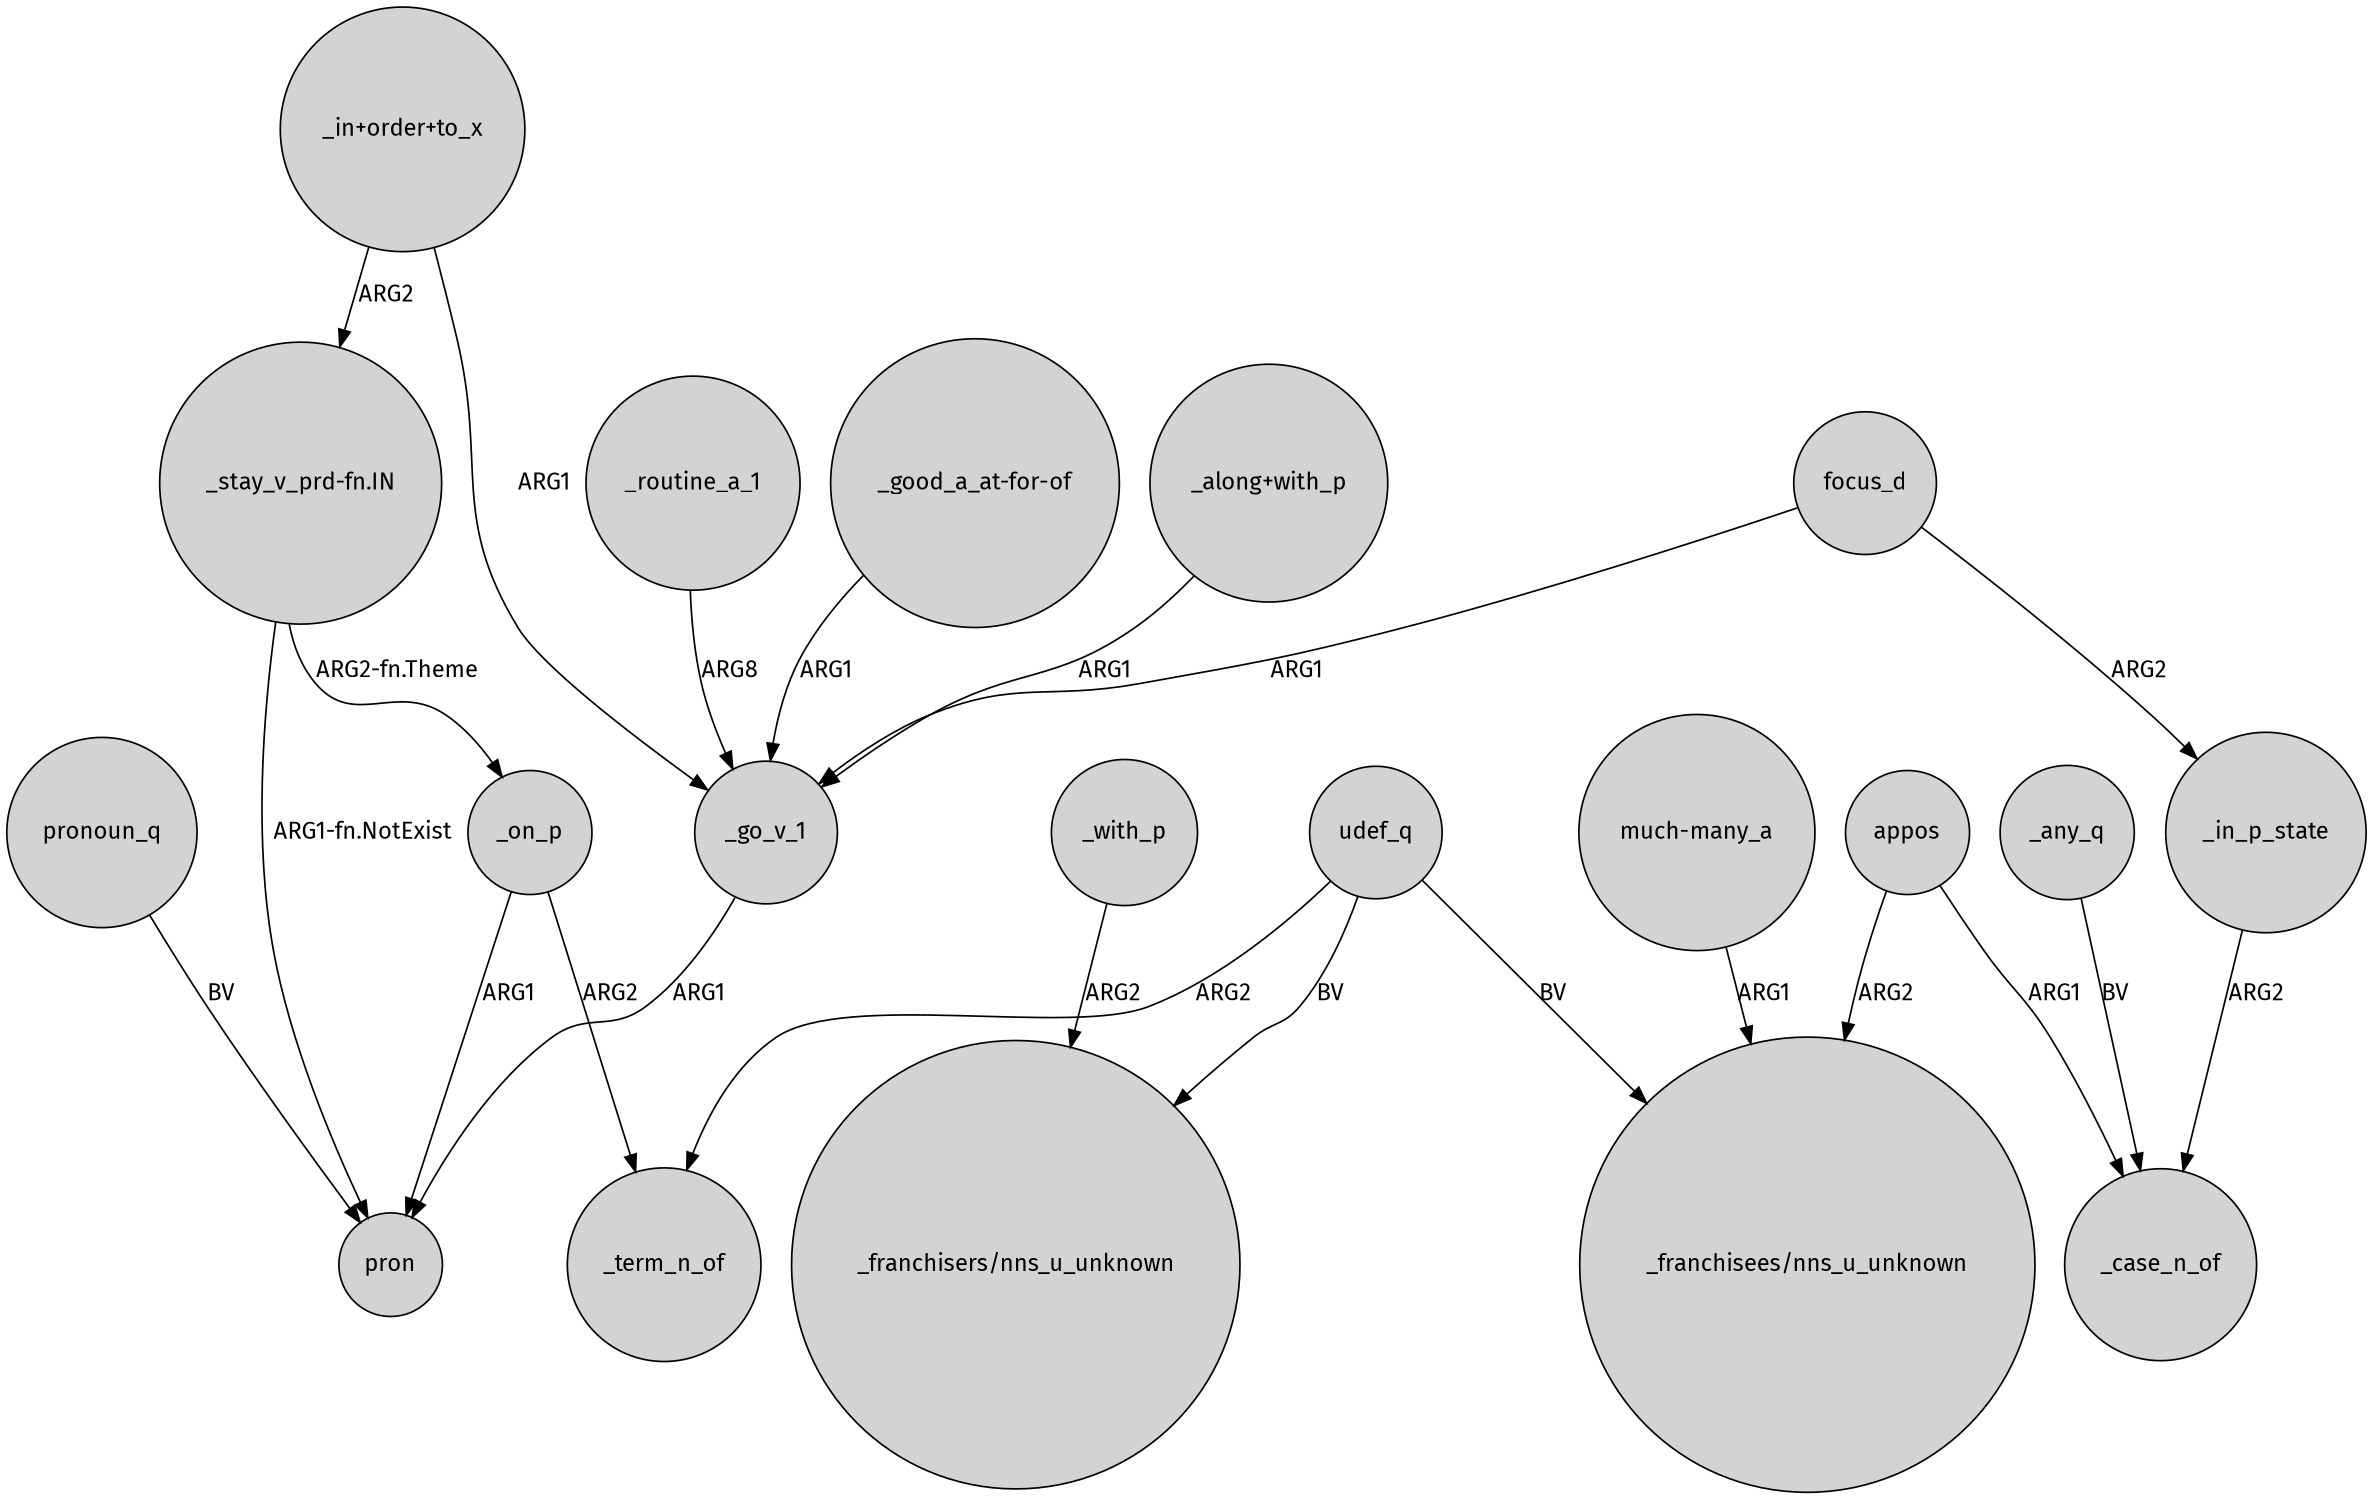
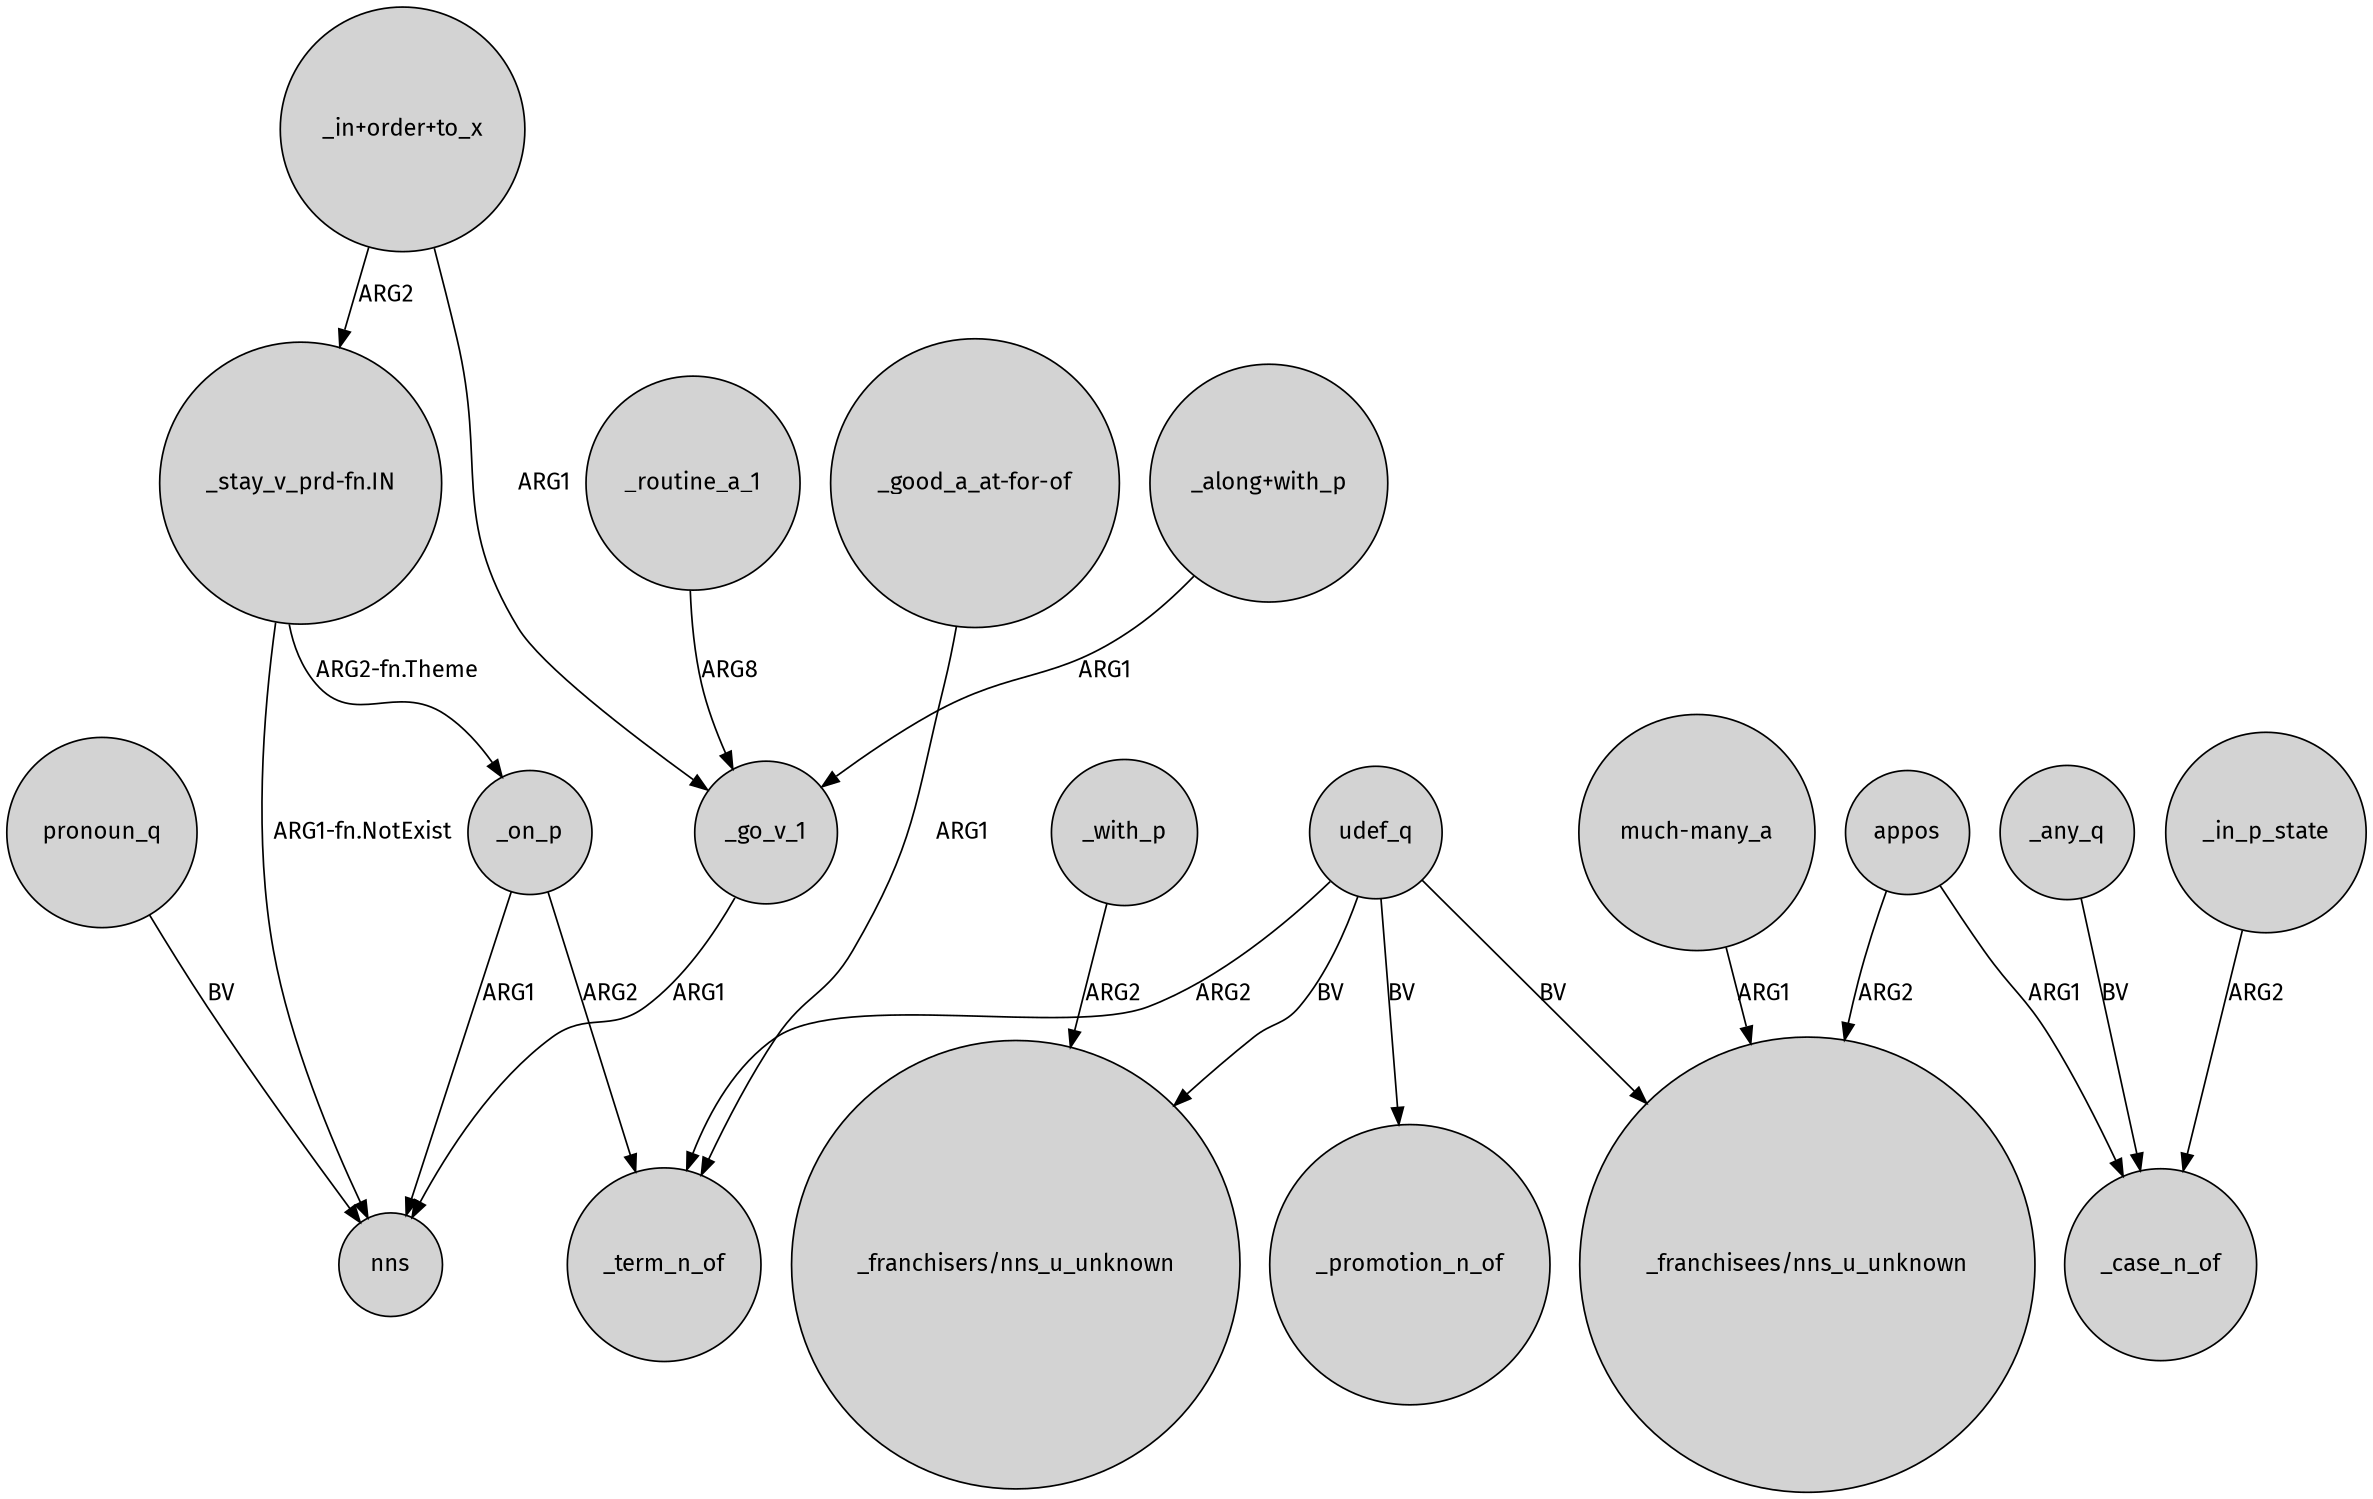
node "focus_d": removed
edge "_good_a_at-for-of" -> "_go_v_1": now "_good_a_at-for-of" -> "_term_n_of"
node "pron": label "pron" -> "nns"
node "_promotion_n_of": added
